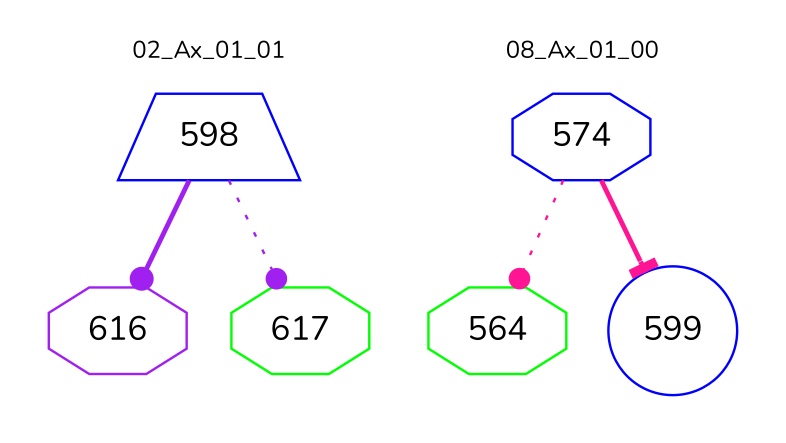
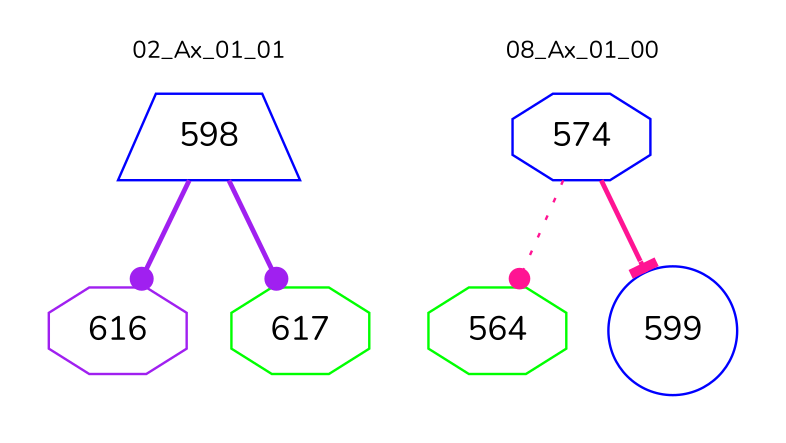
edge "598" -> "617": style dotted -> bold
